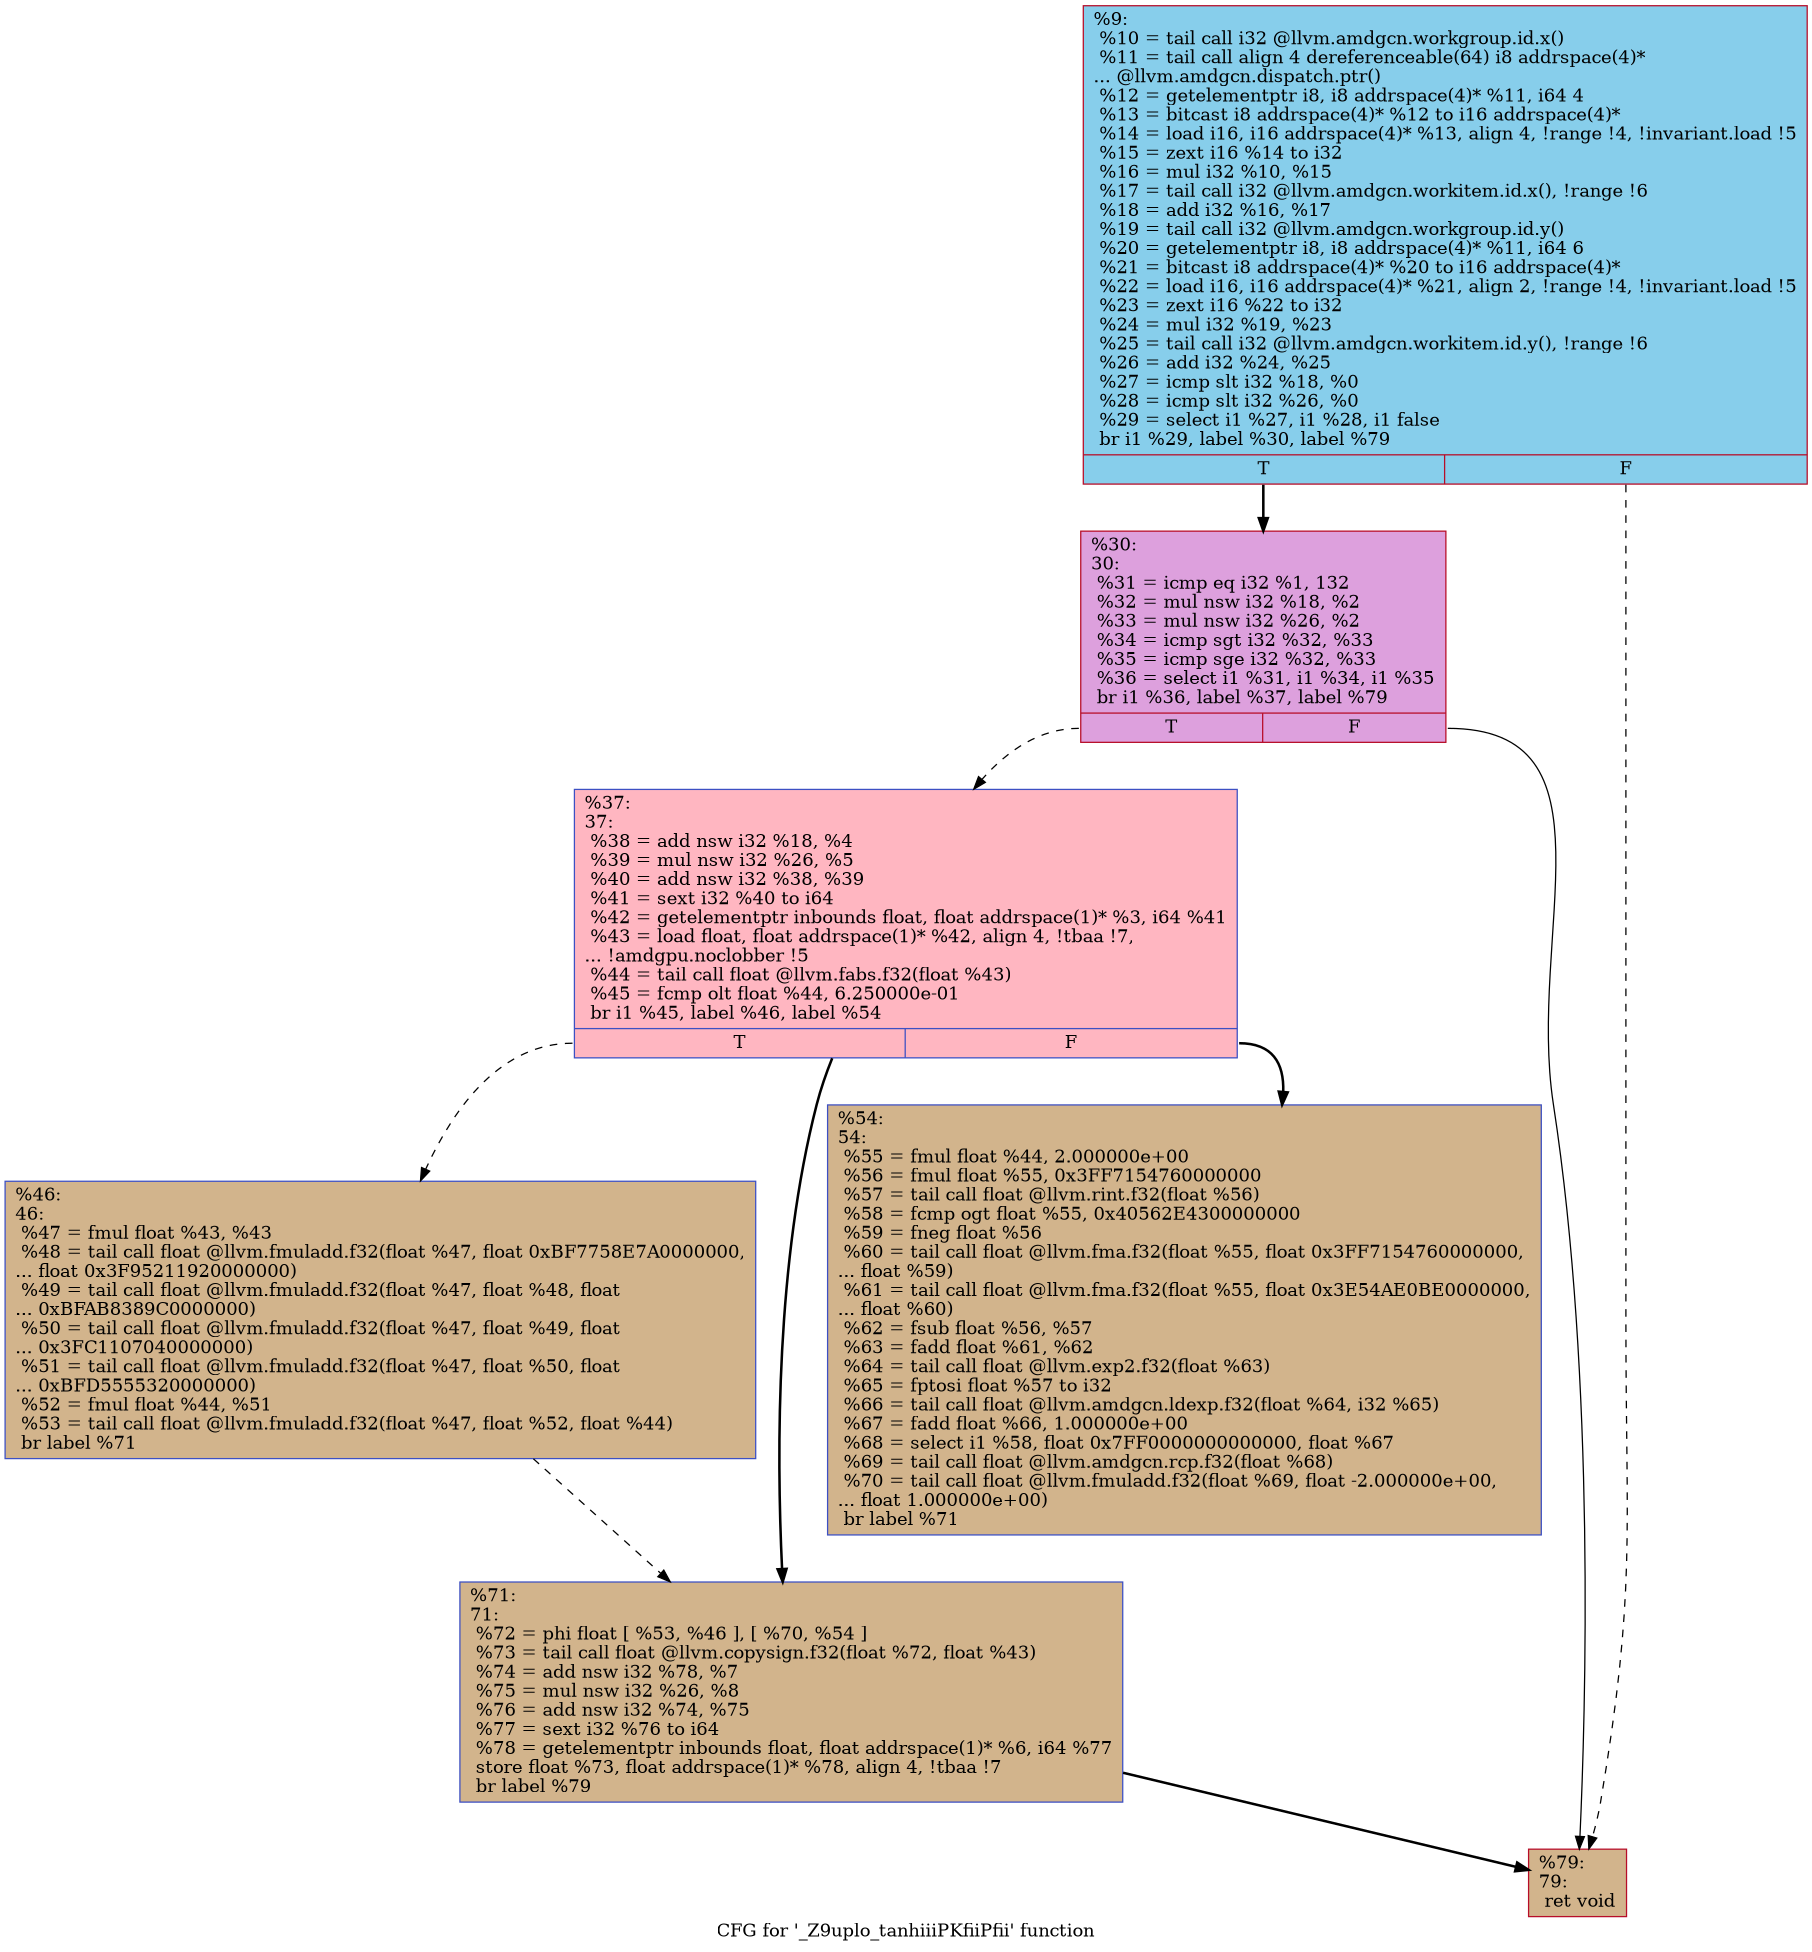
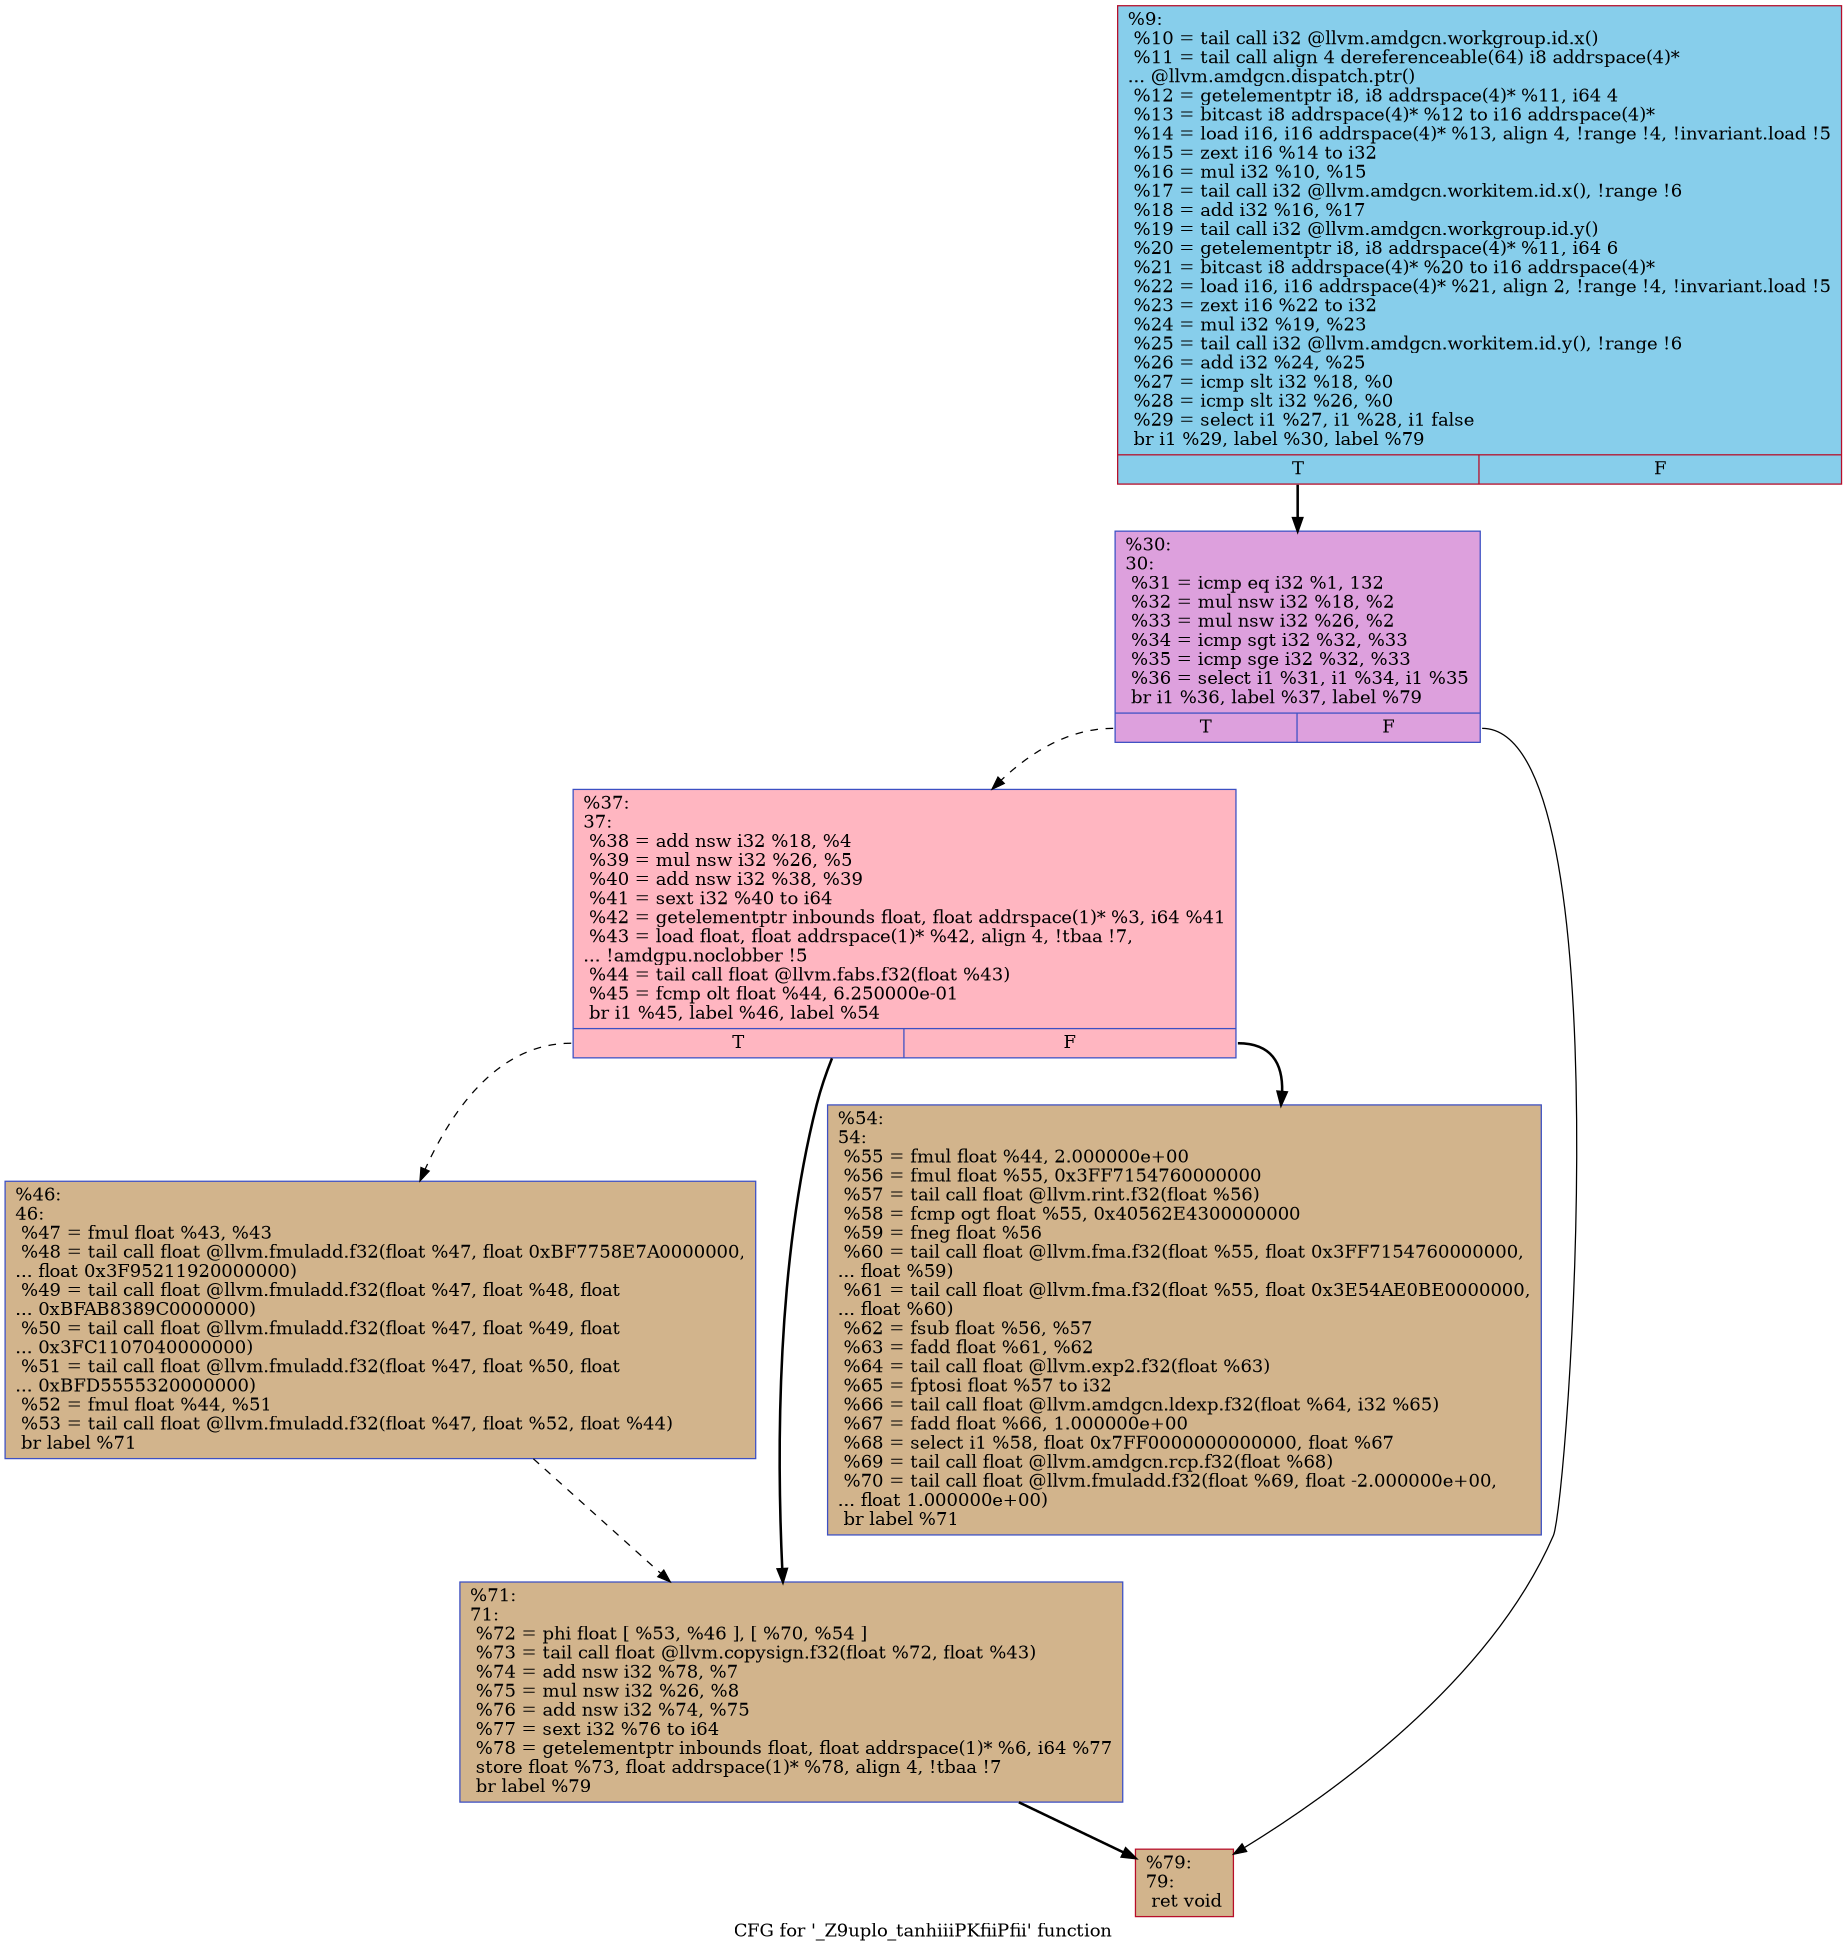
node "%30:": color #b70d28ff -> #3d50c3ff
edge "%9:" -> "%79:": removed
